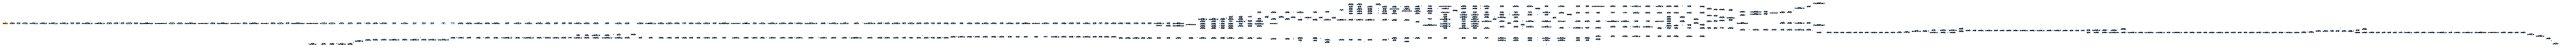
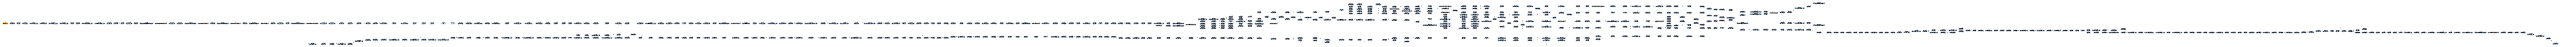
node "0x00405c73 pushl 0x8(%ebp)": added
